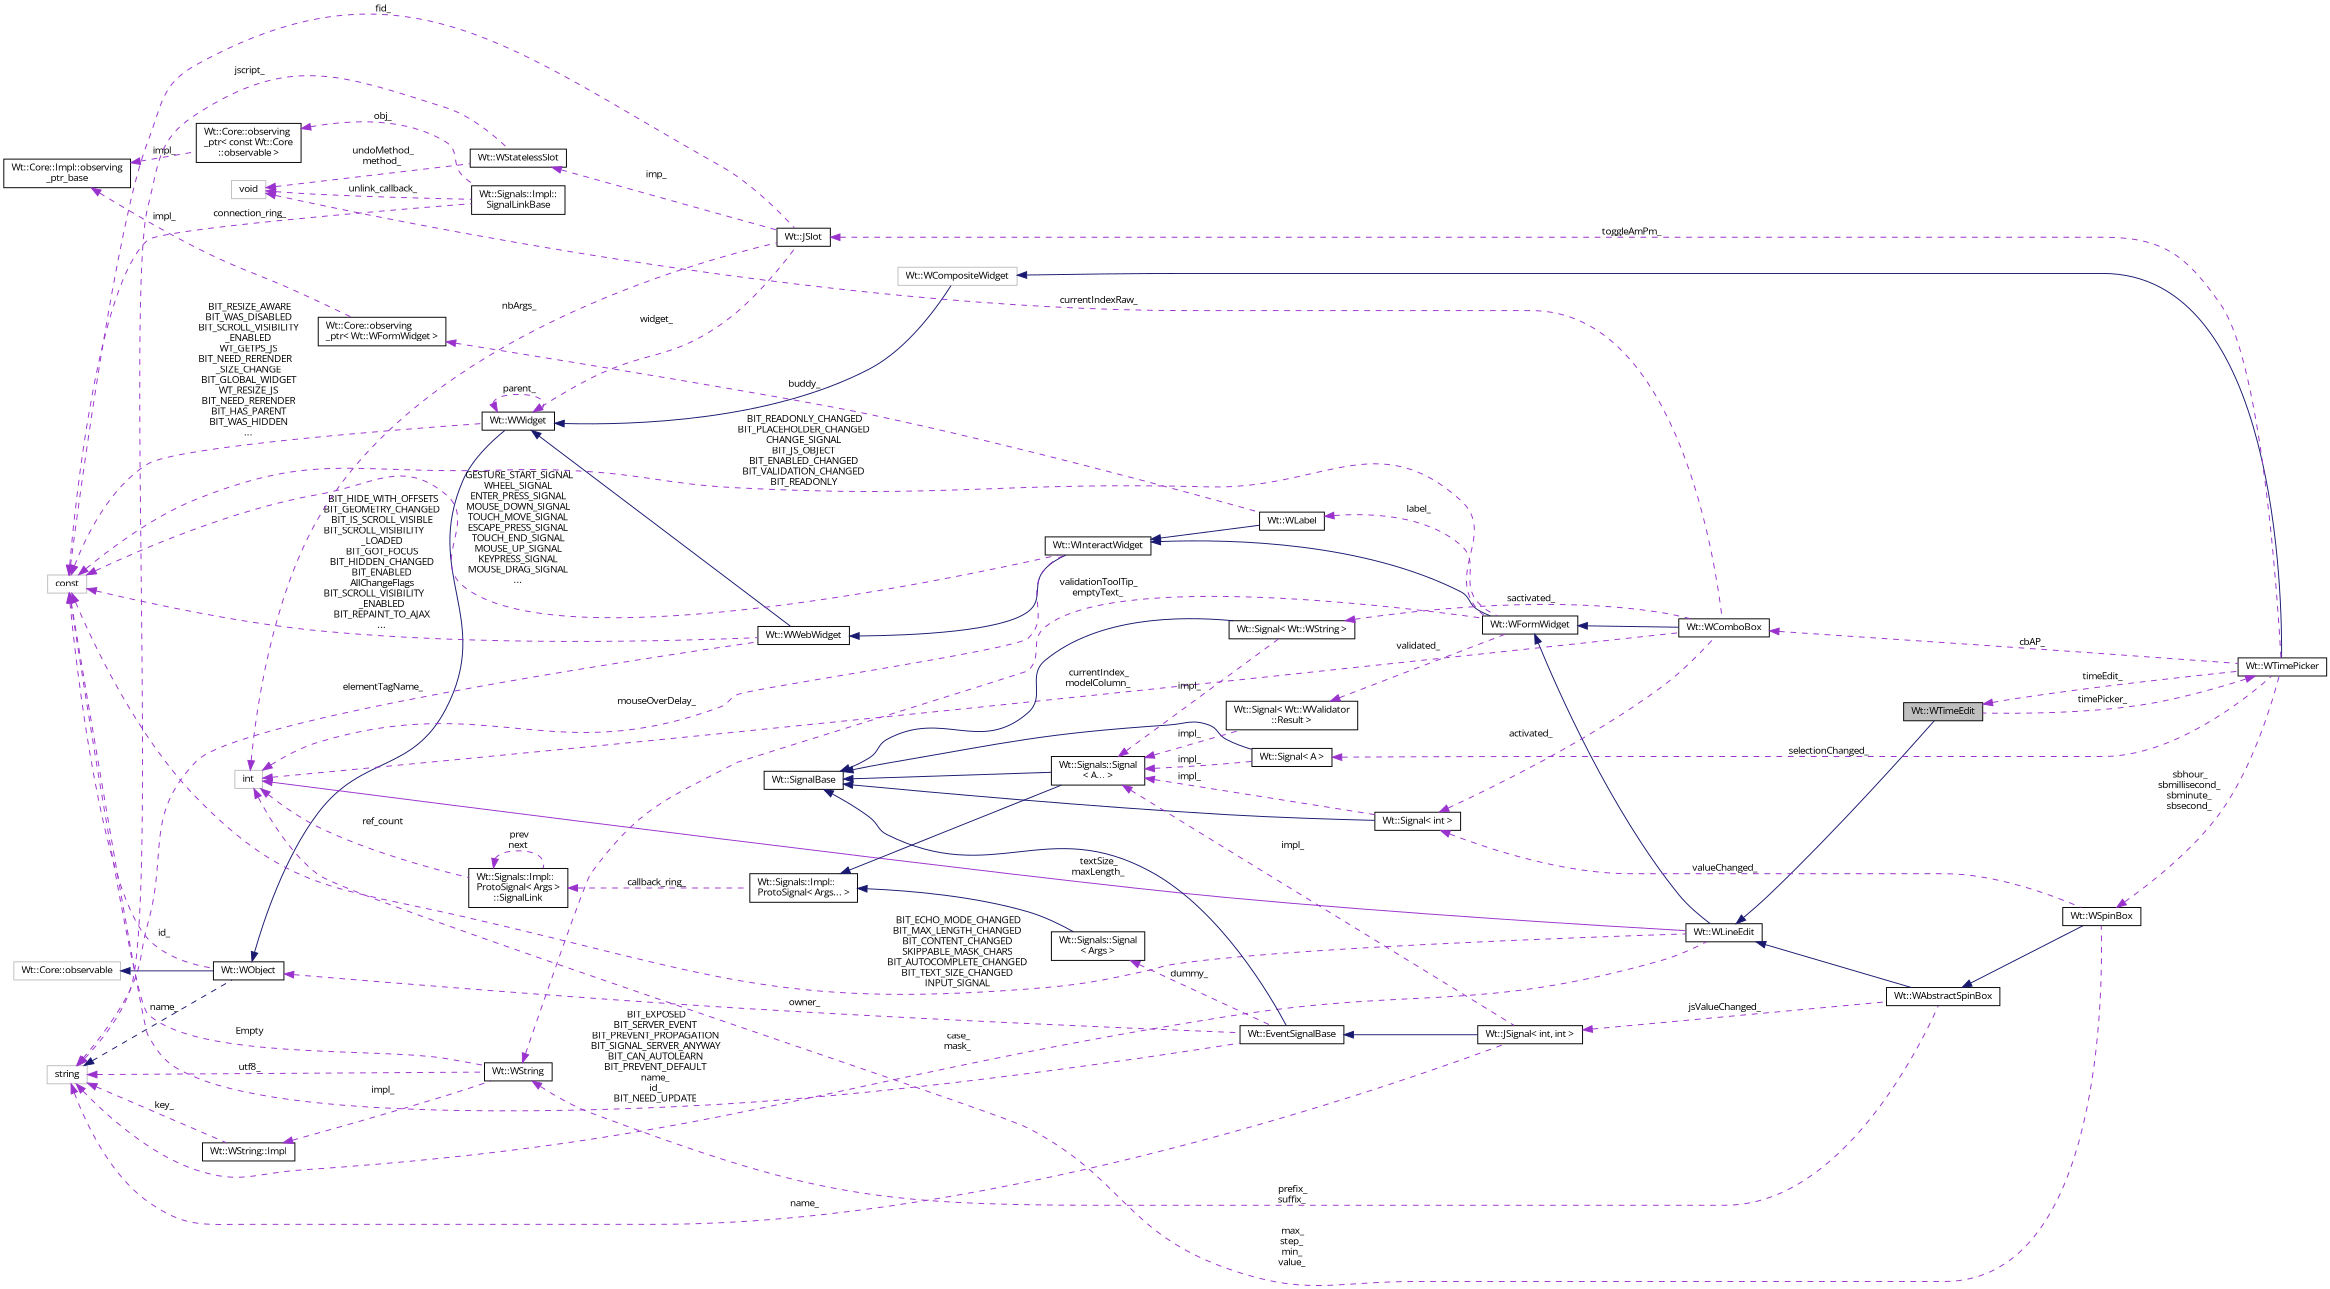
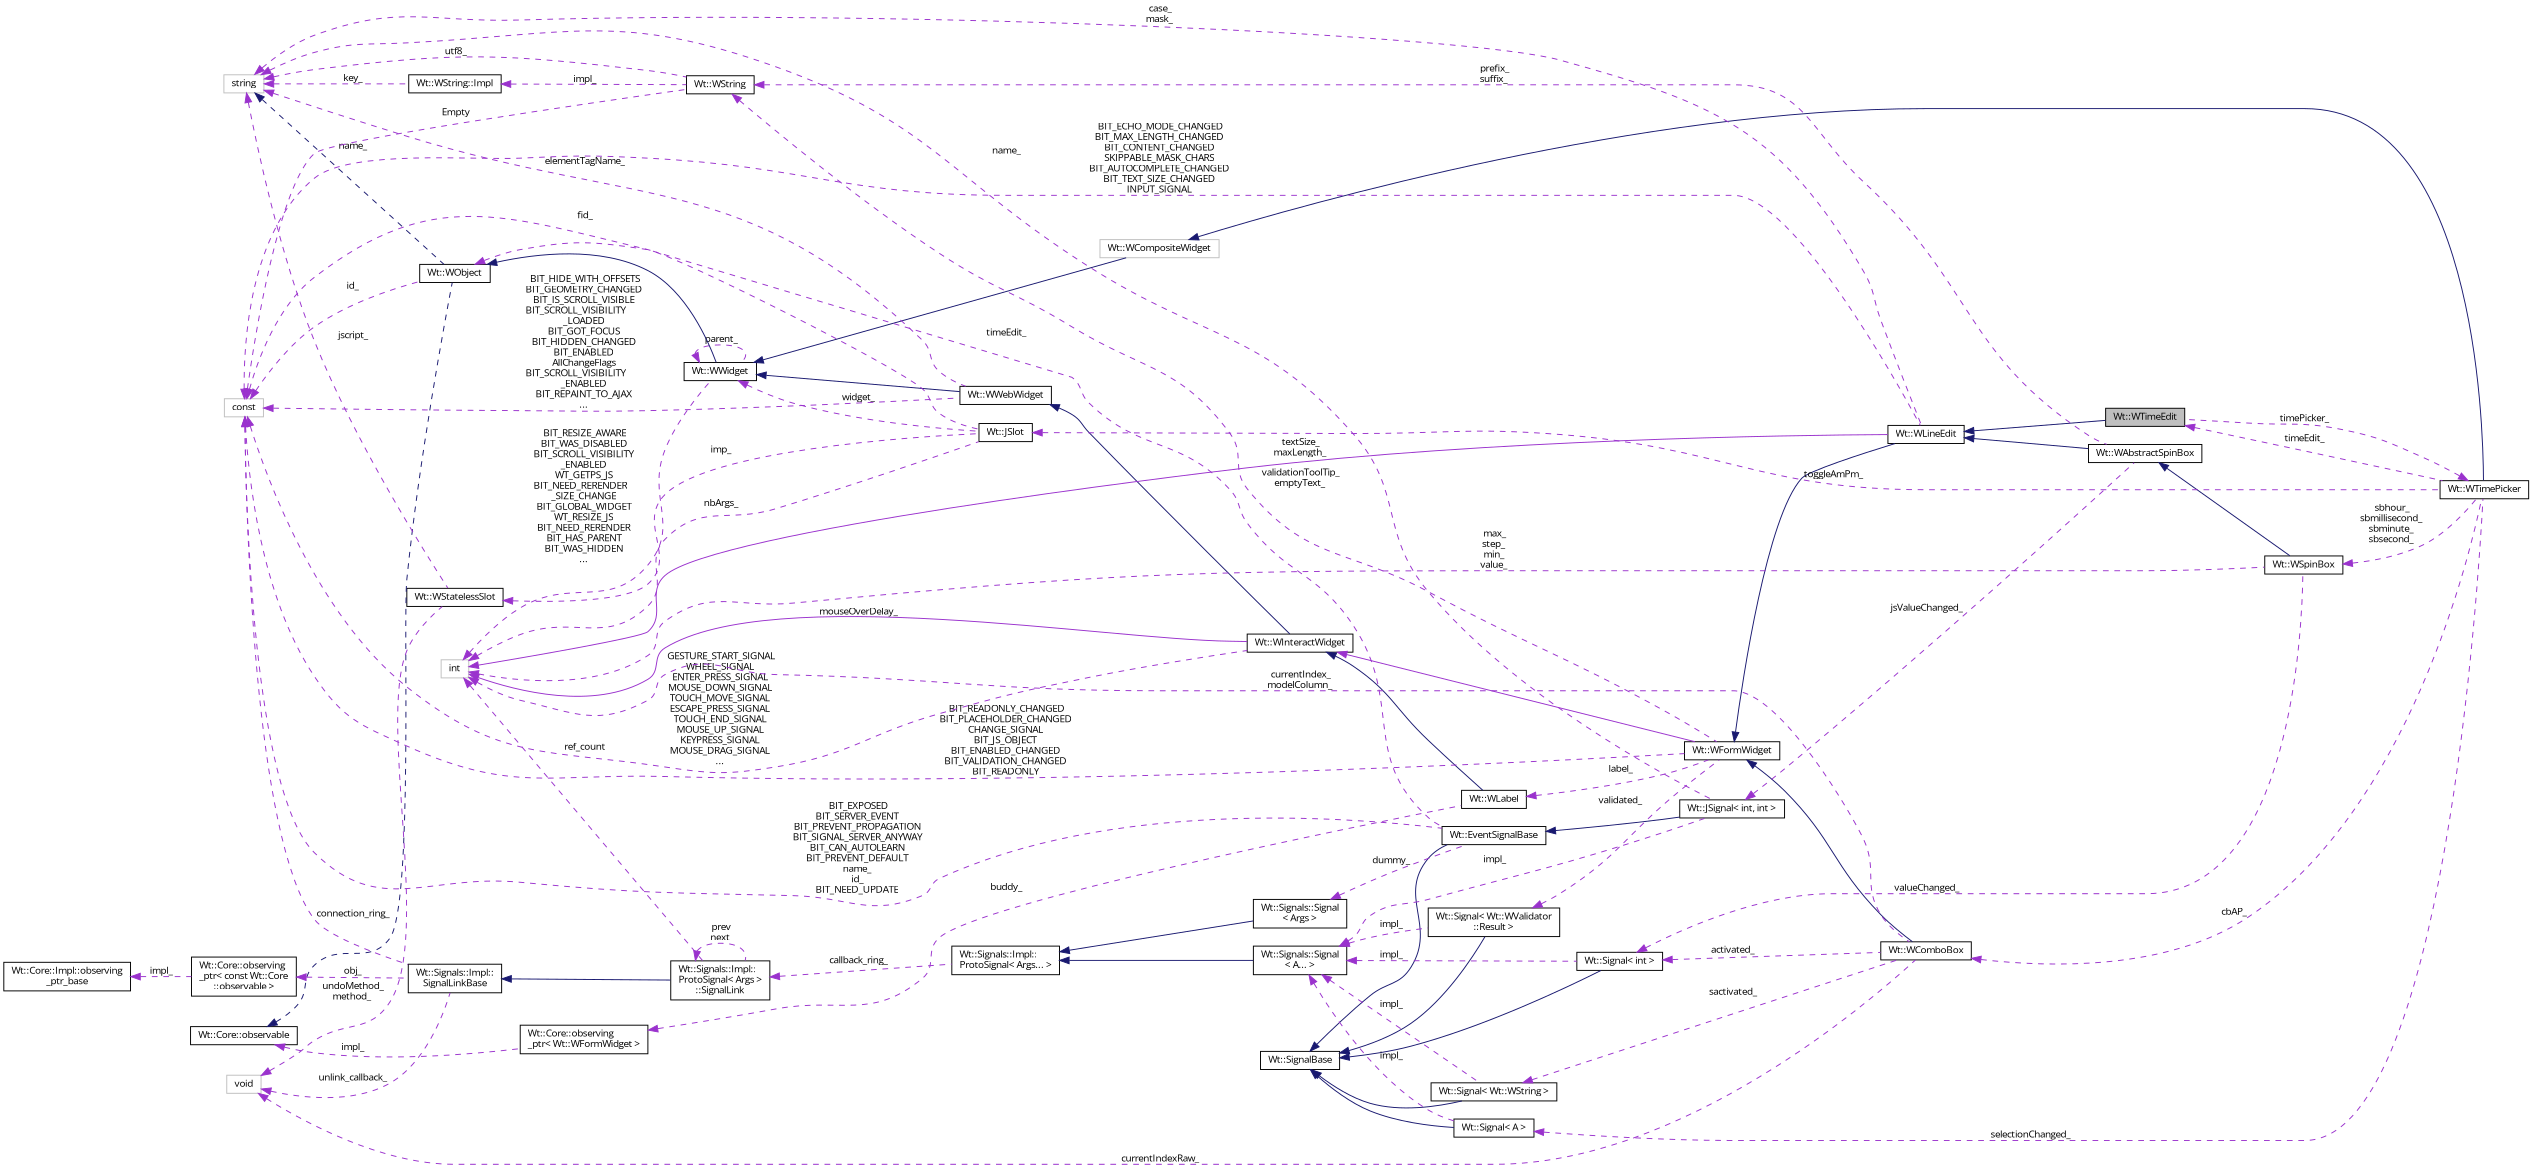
edge "Wt::Core::observing _ptr< Wt::WFormWidget >" -> "Wt::Core::Impl::observing _ptr_base": now "Wt::Core::observing _ptr< Wt::WFormWidget >" -> "Wt::Core::observable"
edge "Wt::WWidget" -> "const": now "Wt::WWidget" -> "int"
edge "Wt::WFormWidget" -> "Wt::WInteractWidget": color midnightblue -> darkorchid3
edge "Wt::WInteractWidget" -> "int": style dashed -> solid
edge "Wt::Signals::Signal < A... >" -> "Wt::SignalBase": now "Wt::Signal< Wt::WValidator ::Result >" -> "Wt::SignalBase"
node "Wt::Core::observable": color grey75 -> black
edge "Wt::WObject" -> "Wt::Core::observable": style solid -> dashed
edge "Wt::Signals::Impl:: ProtoSignal< Args > ::SignalLink" -> "Wt::Signals::Impl:: SignalLinkBase": added
edge "Wt::EventSignalBase" -> "Wt::WObject": label " owner_" -> " timeEdit_"
